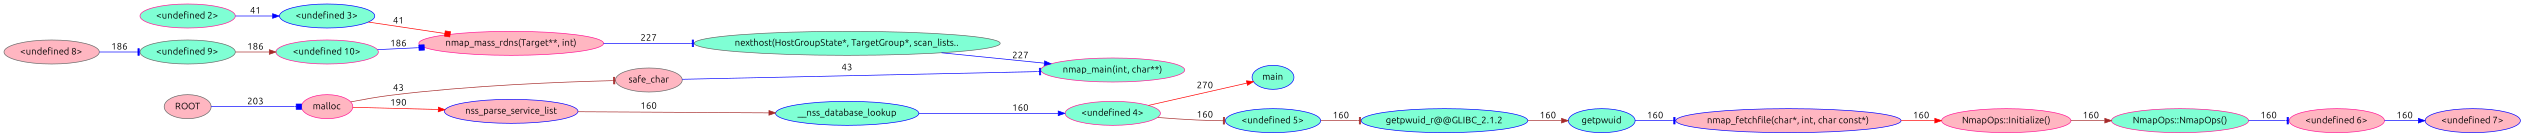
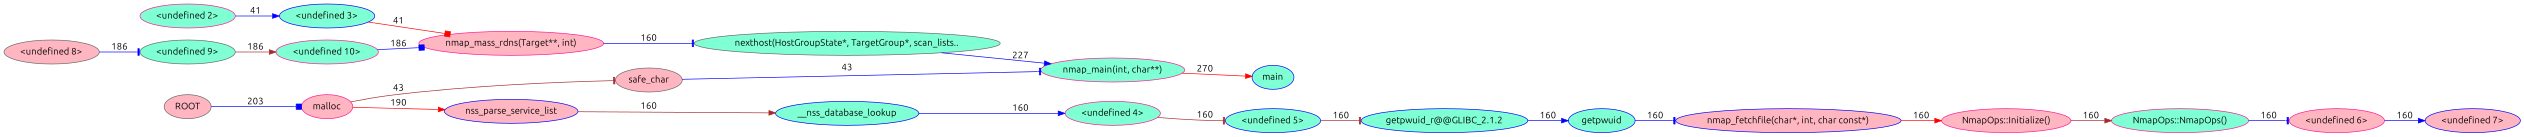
edge "nmap_mass_rdns(Target**, int)" -> "nexthost(HostGroupState*, TargetGroup*, scan_lists..": label "227" -> "160"
edge "<undefined 4>" -> "main": now "nmap_main(int, char**)" -> "main"
edge "getpwuid_r@@GLIBC_2.1.2" -> "getpwuid": color brown -> blue
